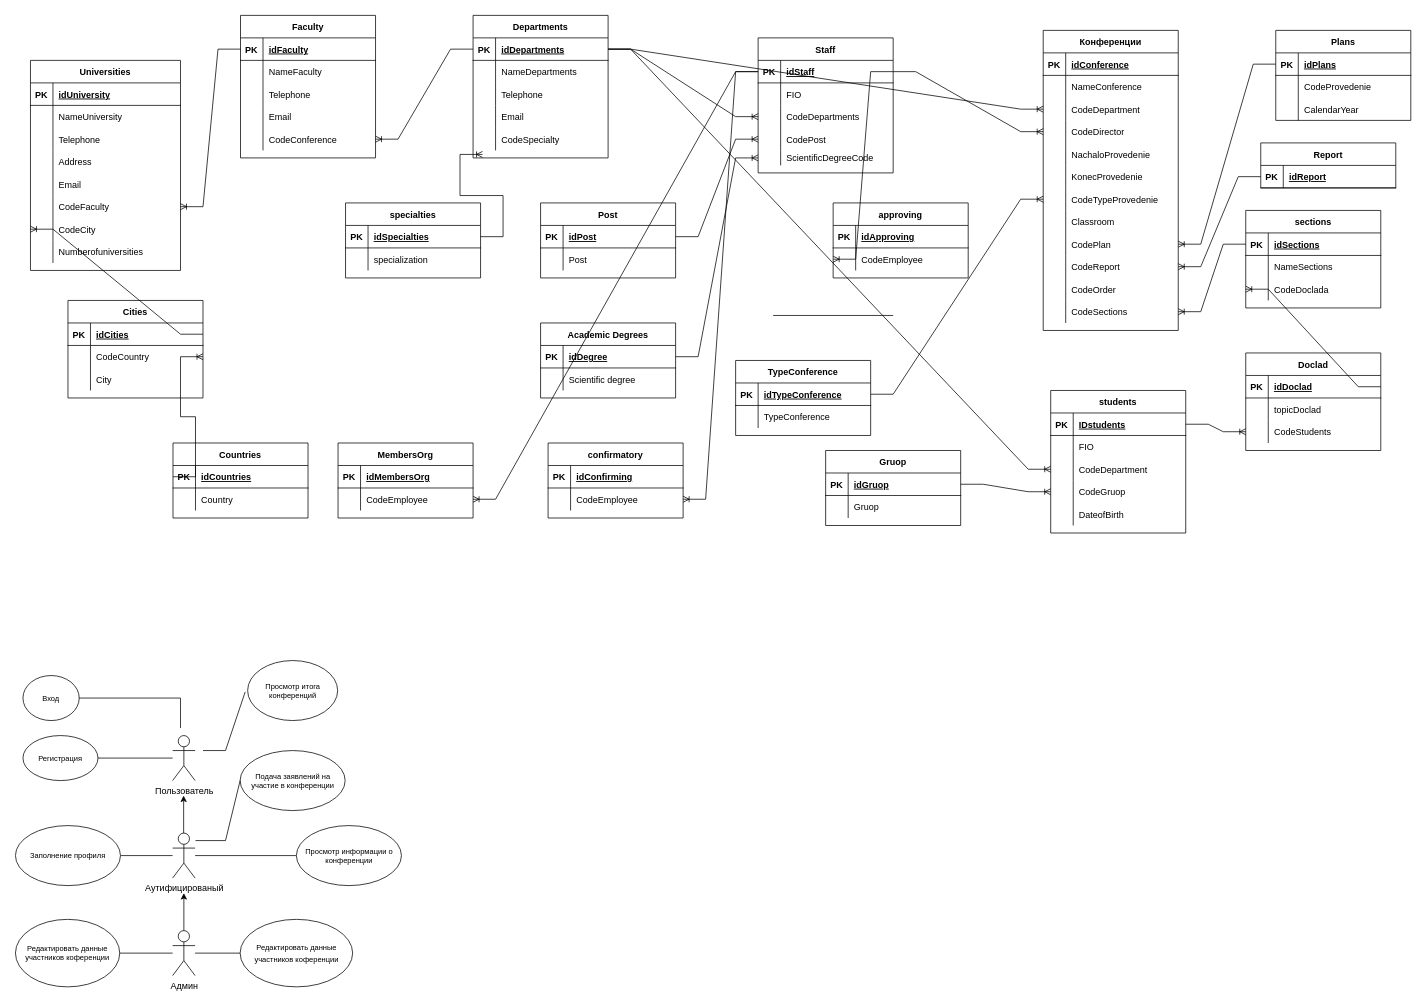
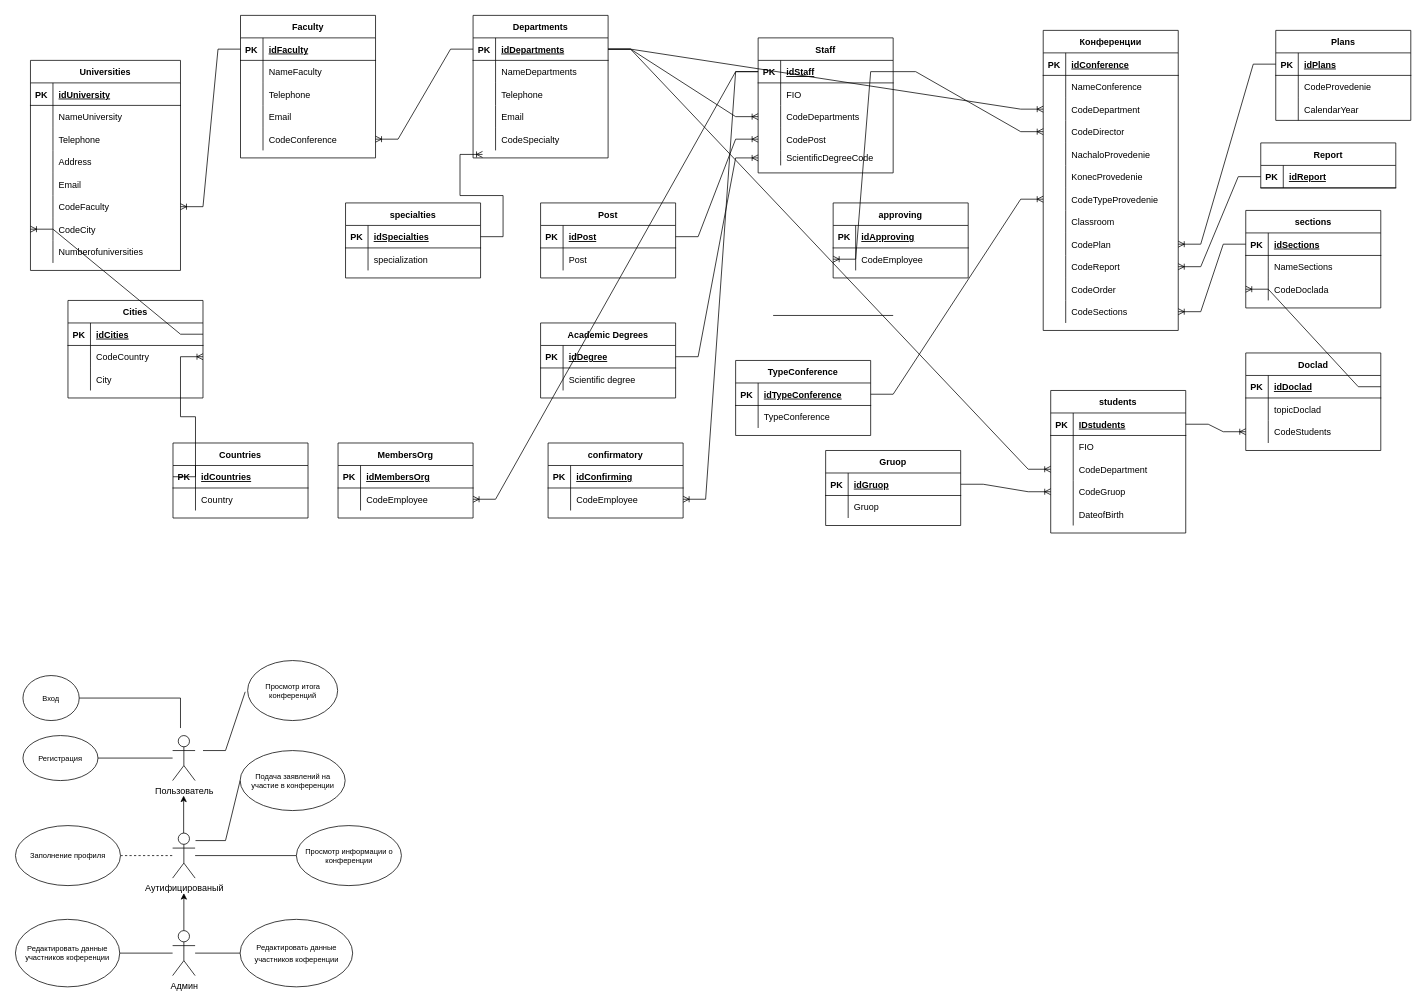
edge "Заполнение профиля" -- "Аутифицированый": style solid -> dashed
